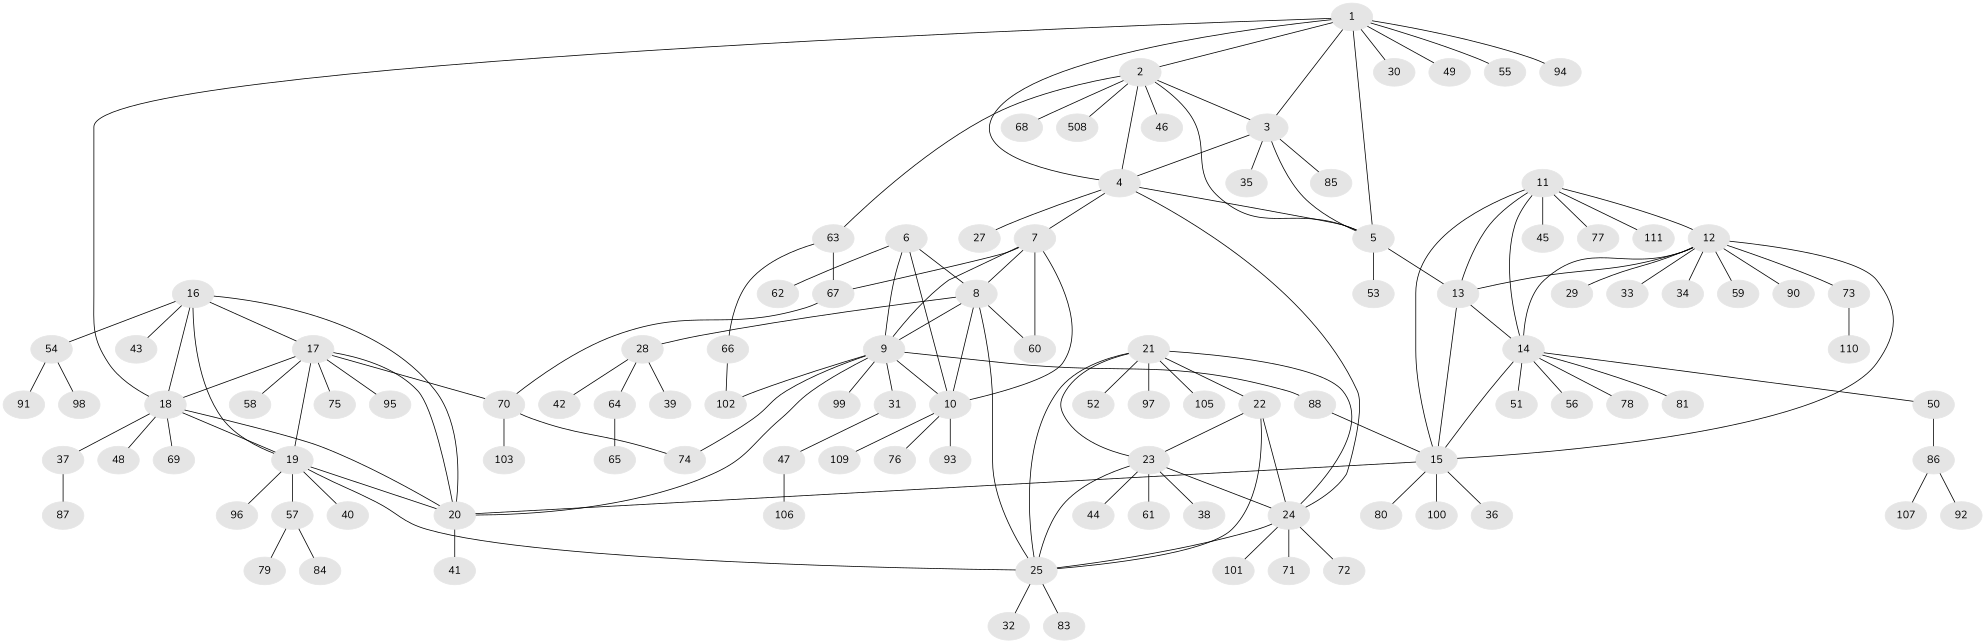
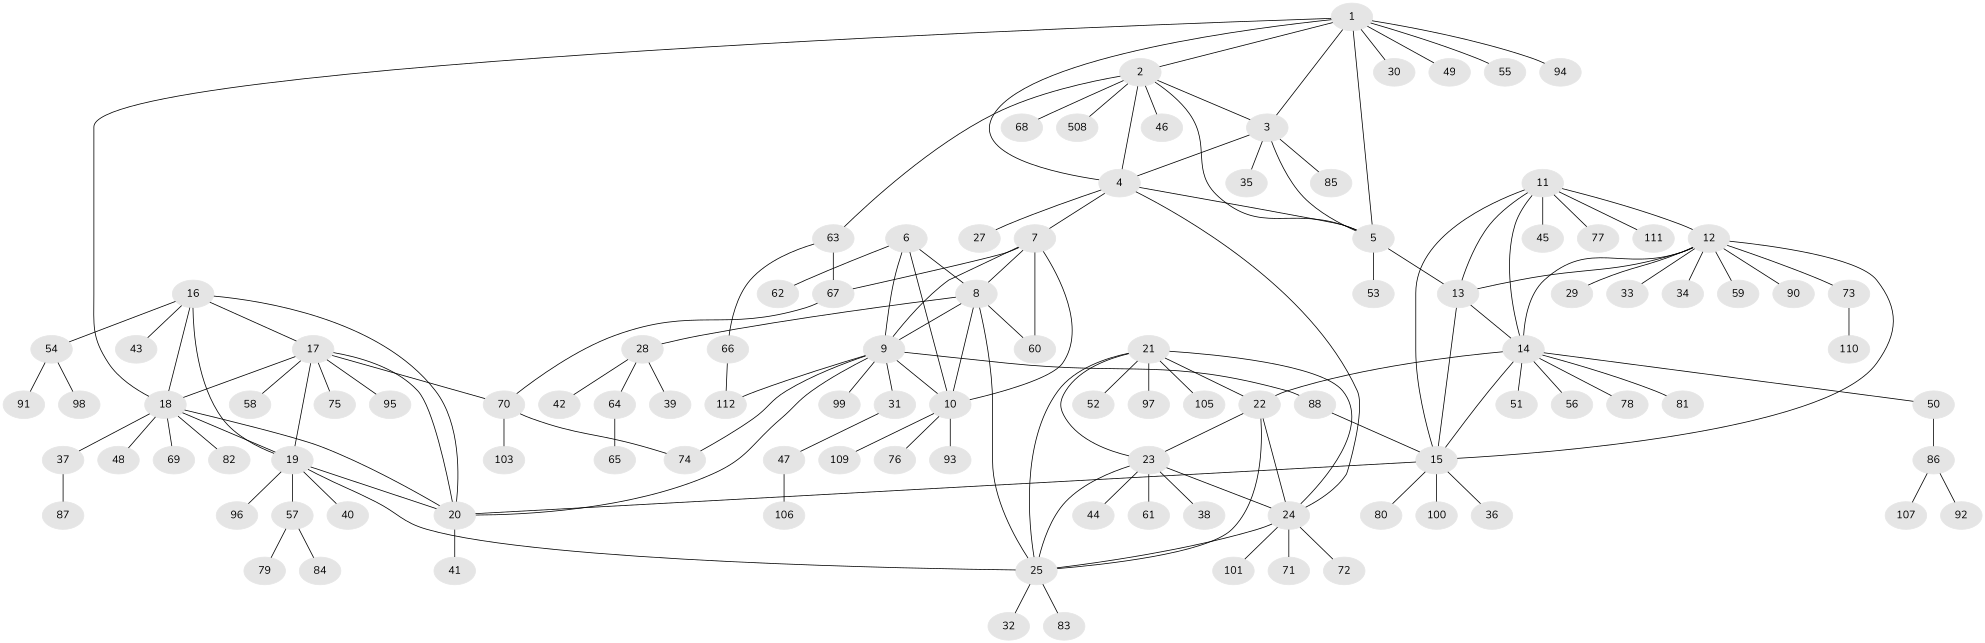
edge "14" -- "22": added
node "102": label "102" -> "112"
node "82": added
